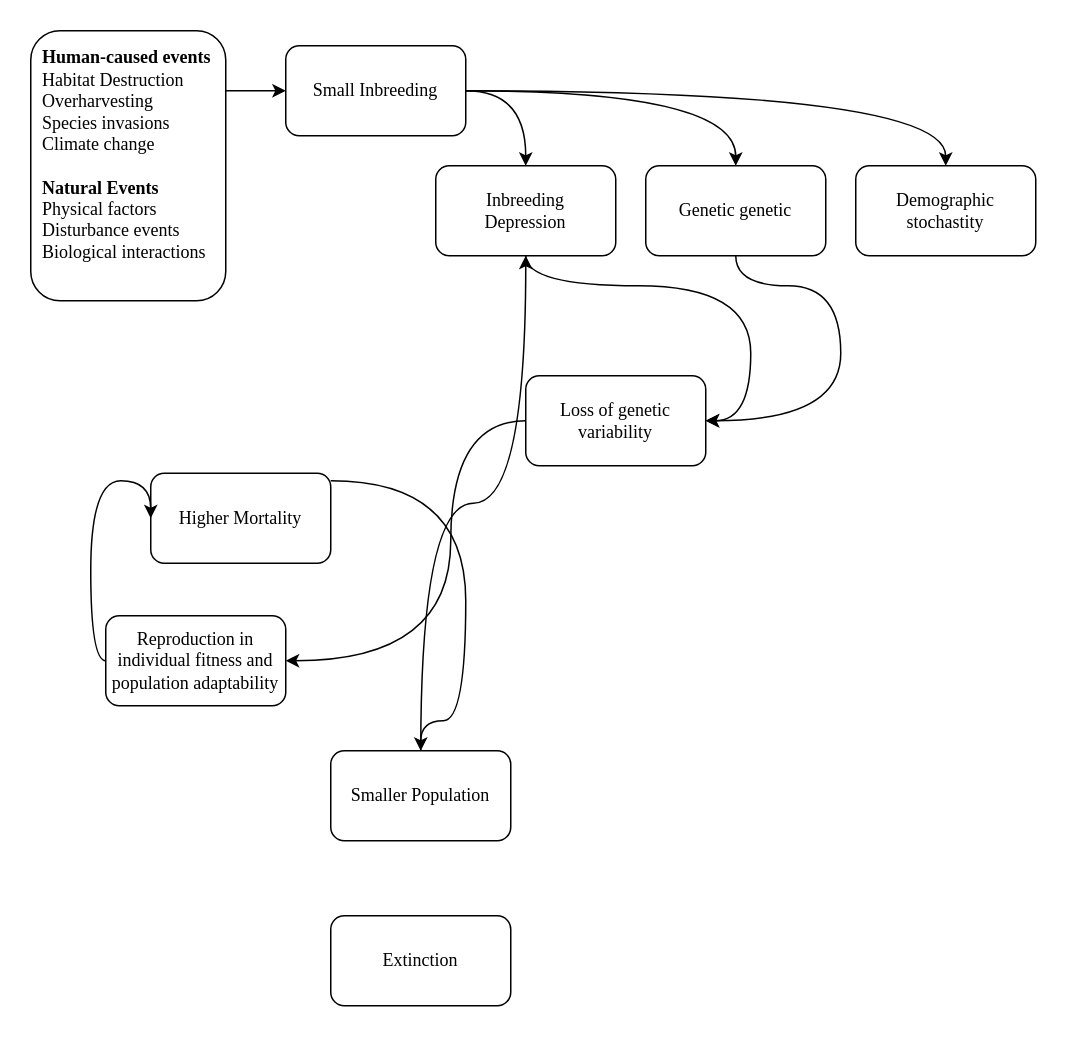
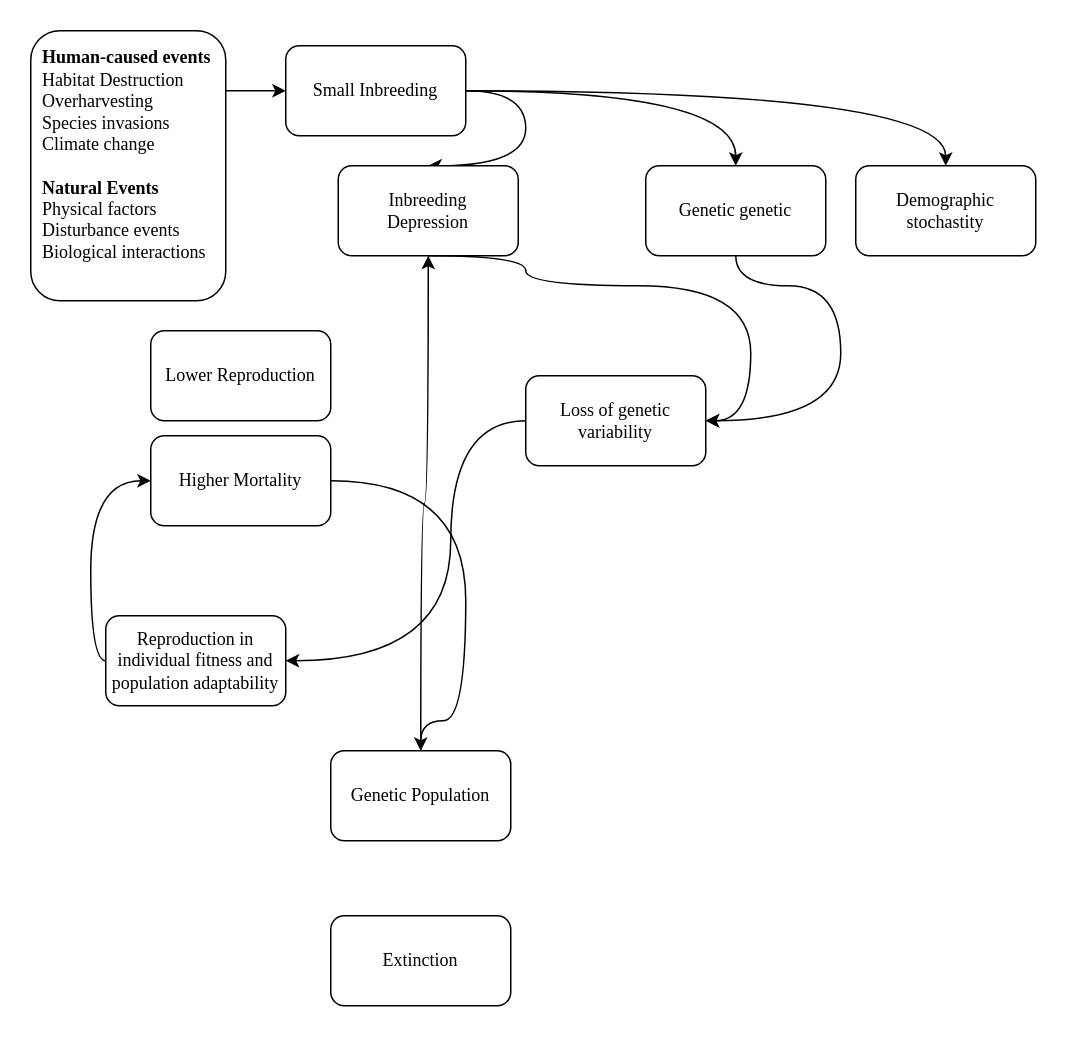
node "Inbreeding Depression": moved (526, 211) -> (428, 211)
node "Lower Reproduction": added
node "Higher Mortality": moved (241, 518) -> (241, 481)
node "Smaller Population": label "Smaller Population" -> "Genetic Population"
